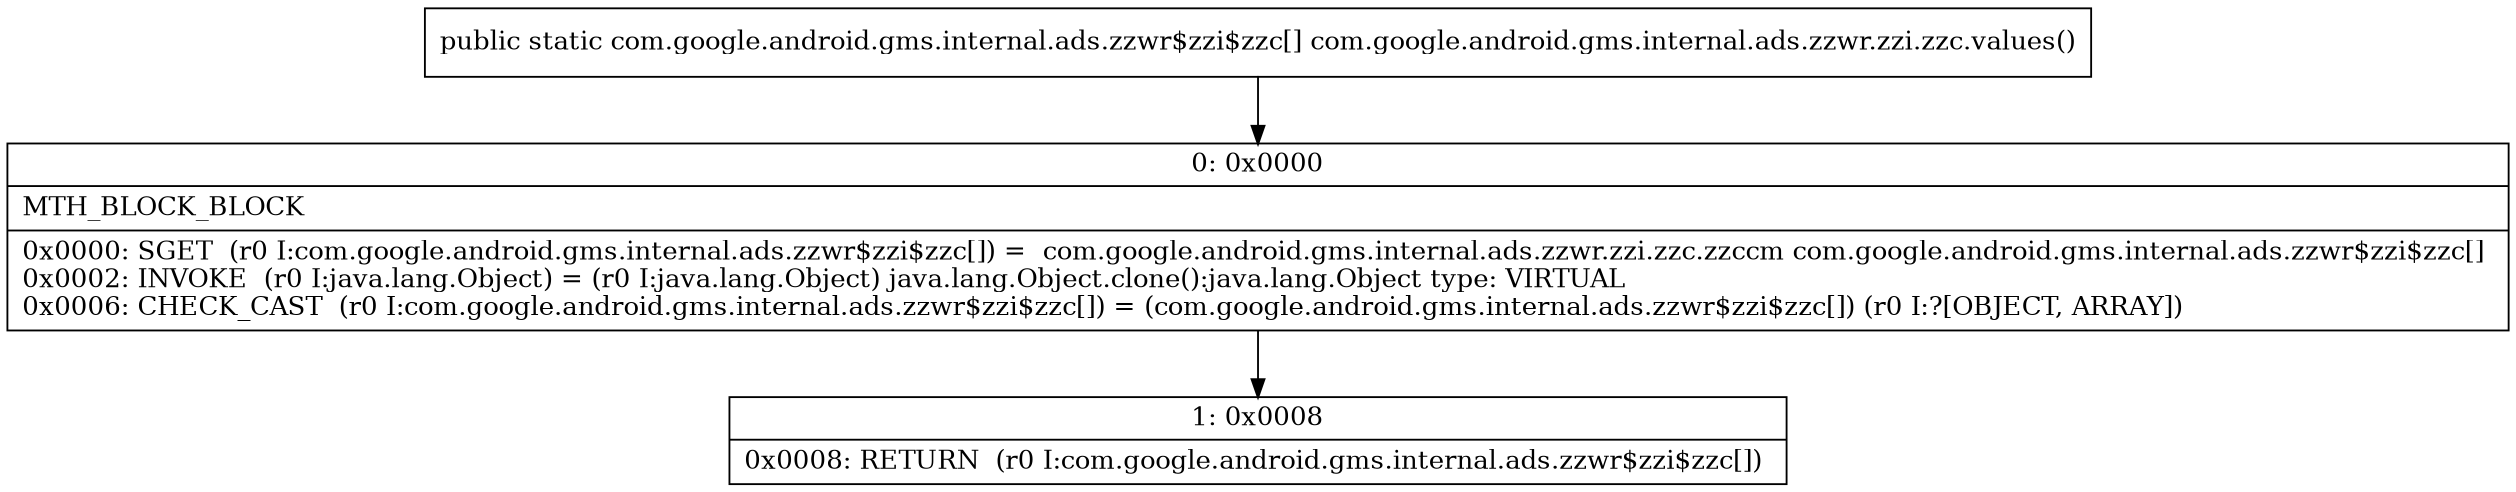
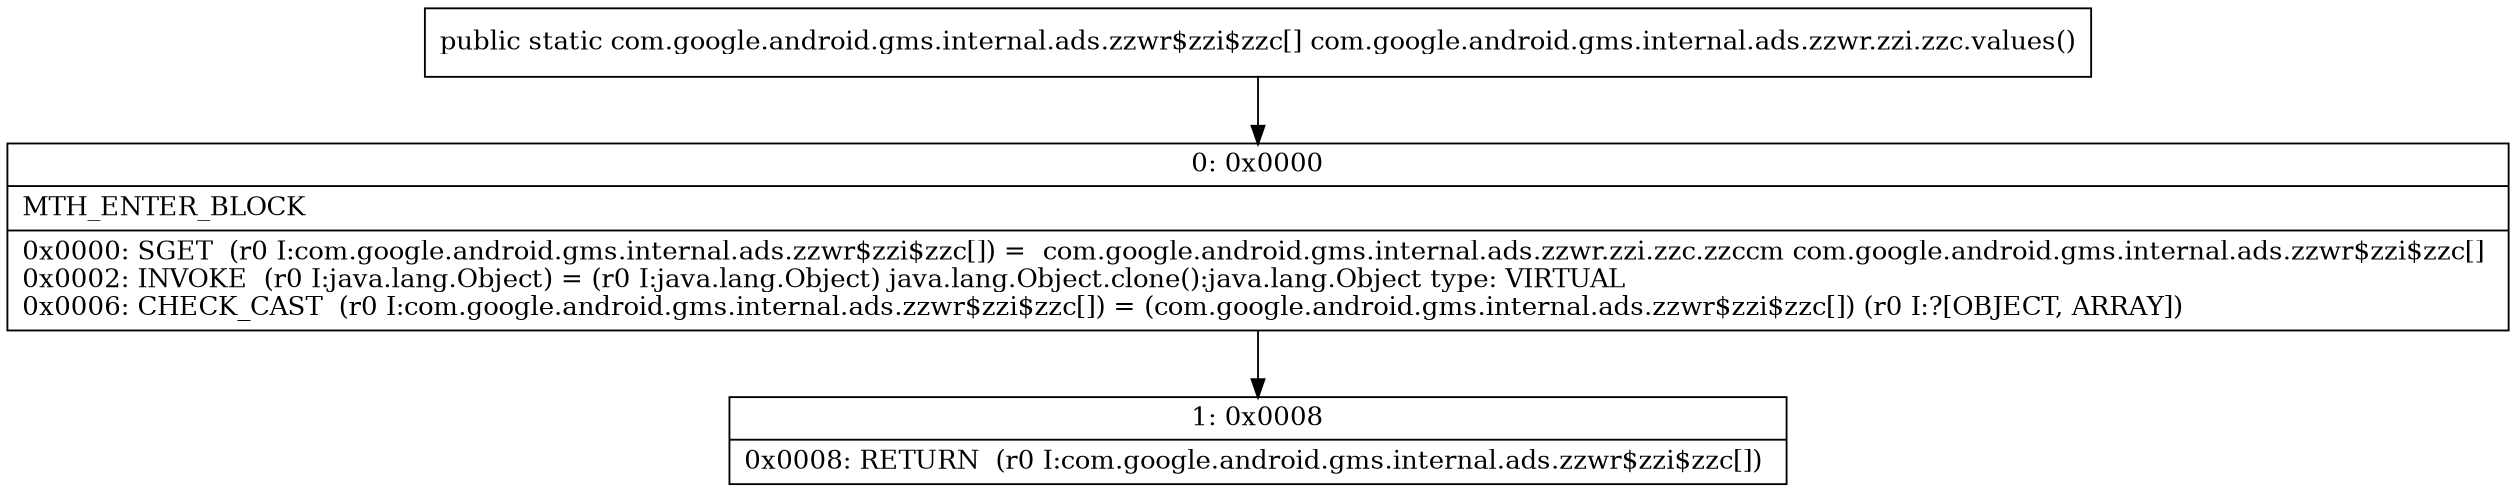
node "0: 0x0000": text "MTH_BLOCK_BLOCK" -> "MTH_ENTER_BLOCK"
